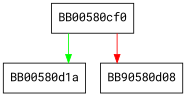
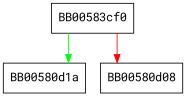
node "BB00580cf0": label "BB00580cf0" -> "BB00583cf0"
node "BB90580d08": label "BB90580d08" -> "BB00580d08"
